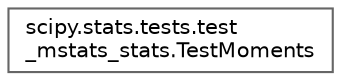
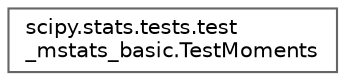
node "scipy.stats.tests.test _mstats_stats.TestMoments": label "scipy.stats.tests.test _mstats_stats.TestMoments" -> "scipy.stats.tests.test _mstats_basic.TestMoments"
